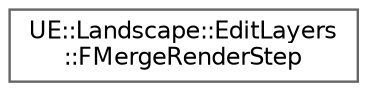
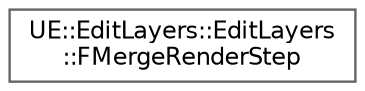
node "UE::Landscape::EditLayers ::FMergeRenderStep": label "UE::Landscape::EditLayers ::FMergeRenderStep" -> "UE::EditLayers::EditLayers ::FMergeRenderStep"
